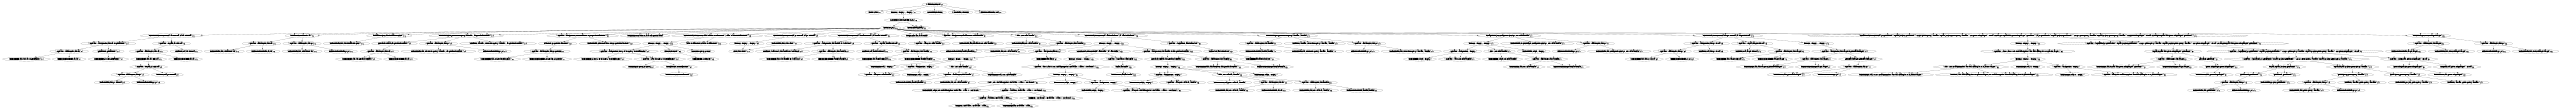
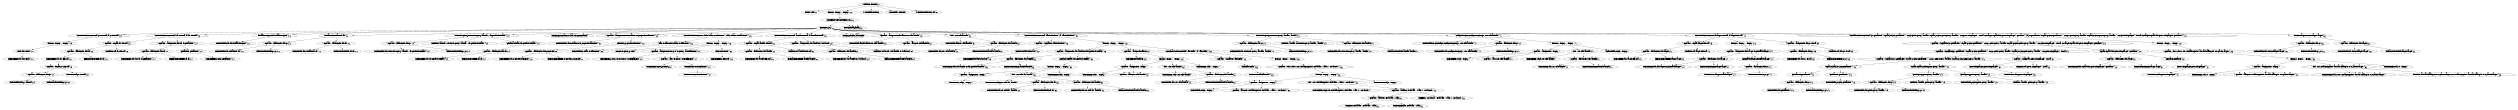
edge "(IDENTIFIER,this,this.reinit())" -> "(reinit,this.reinit())": reversed
node "(IDENTIFIER,e,e.hasMoreElements())": added
node "(<operator>.alloc,new File(dir, antFile))": removed
